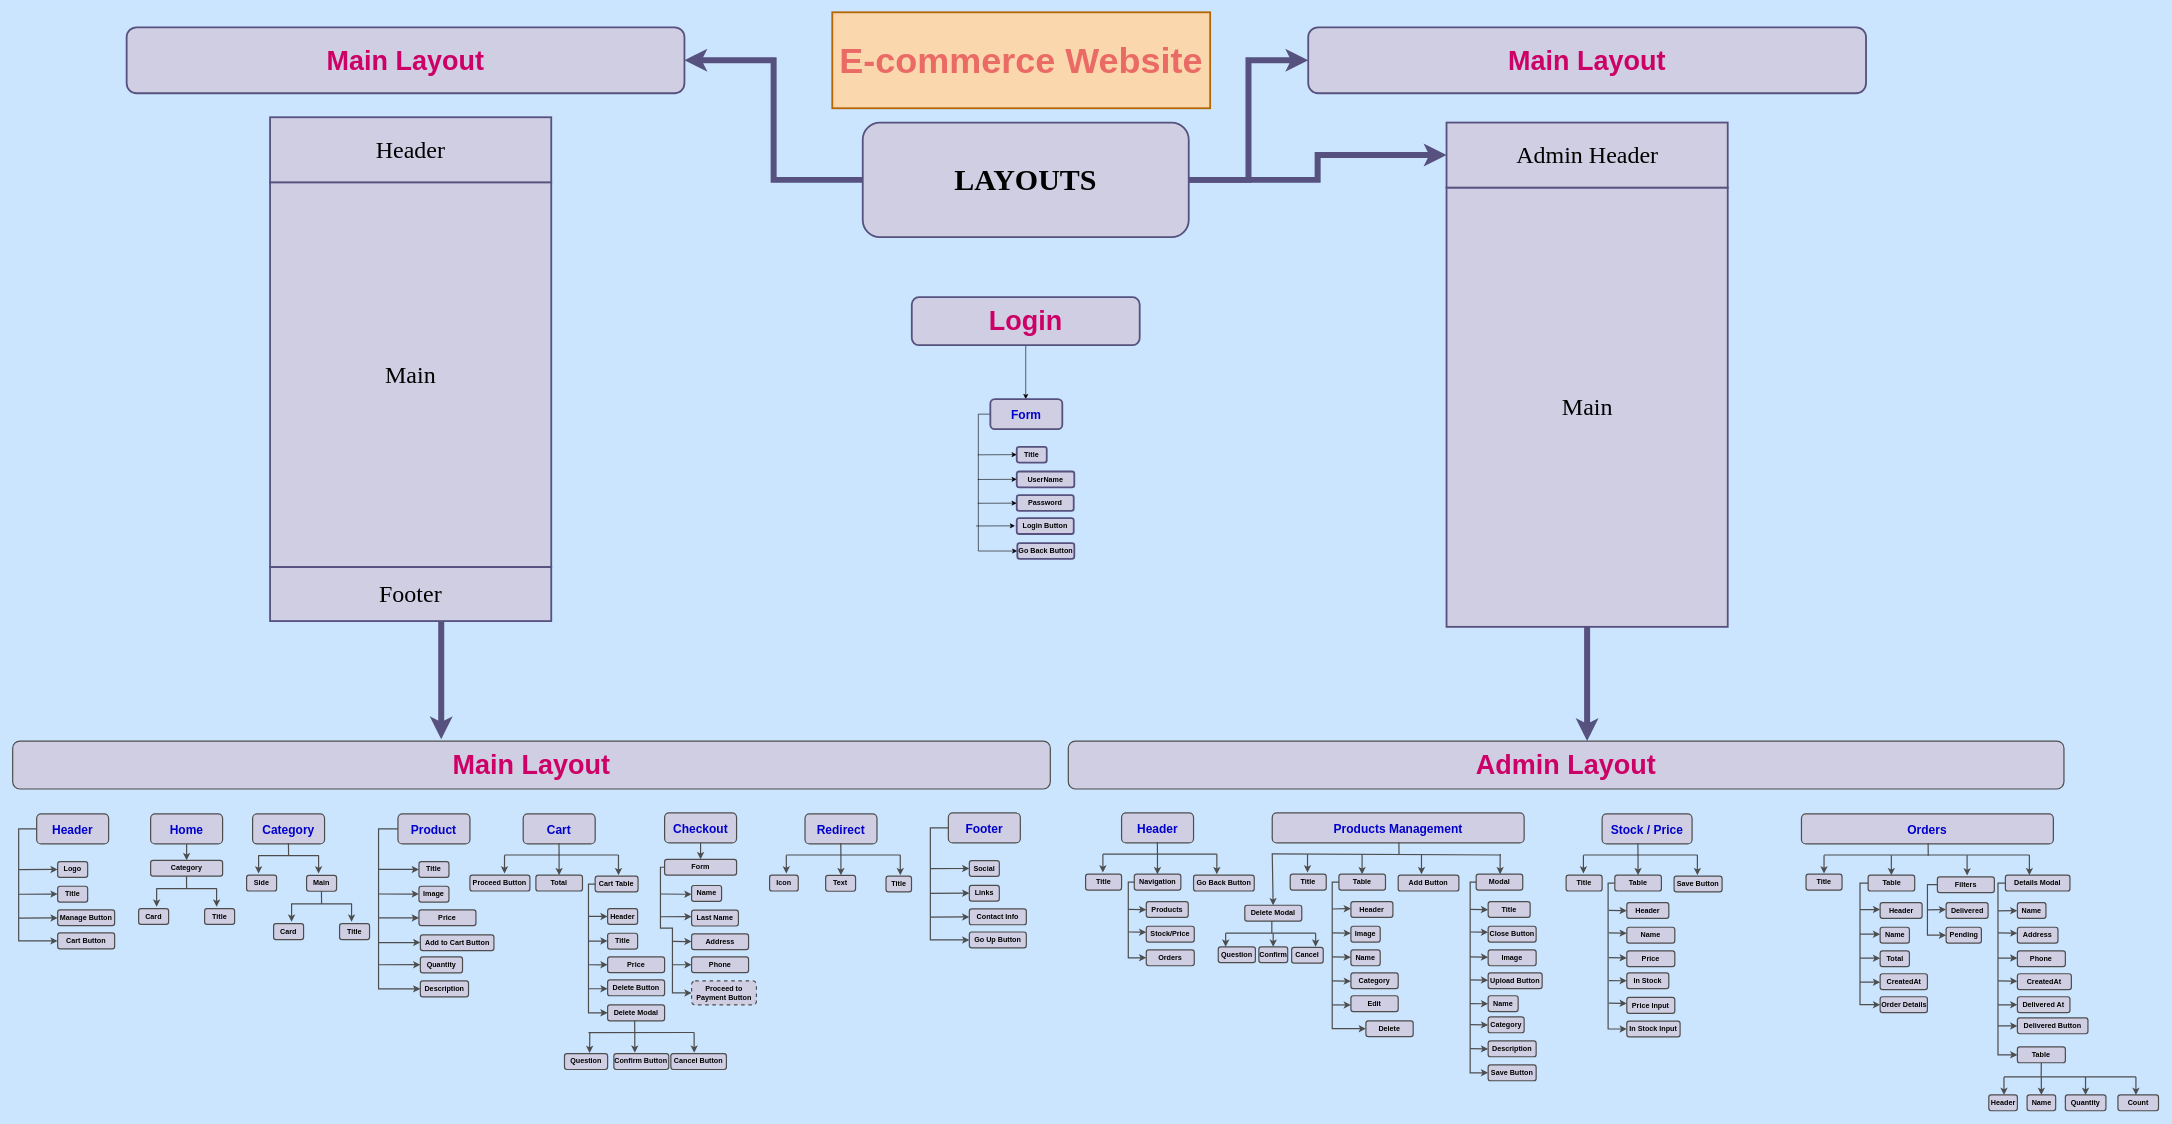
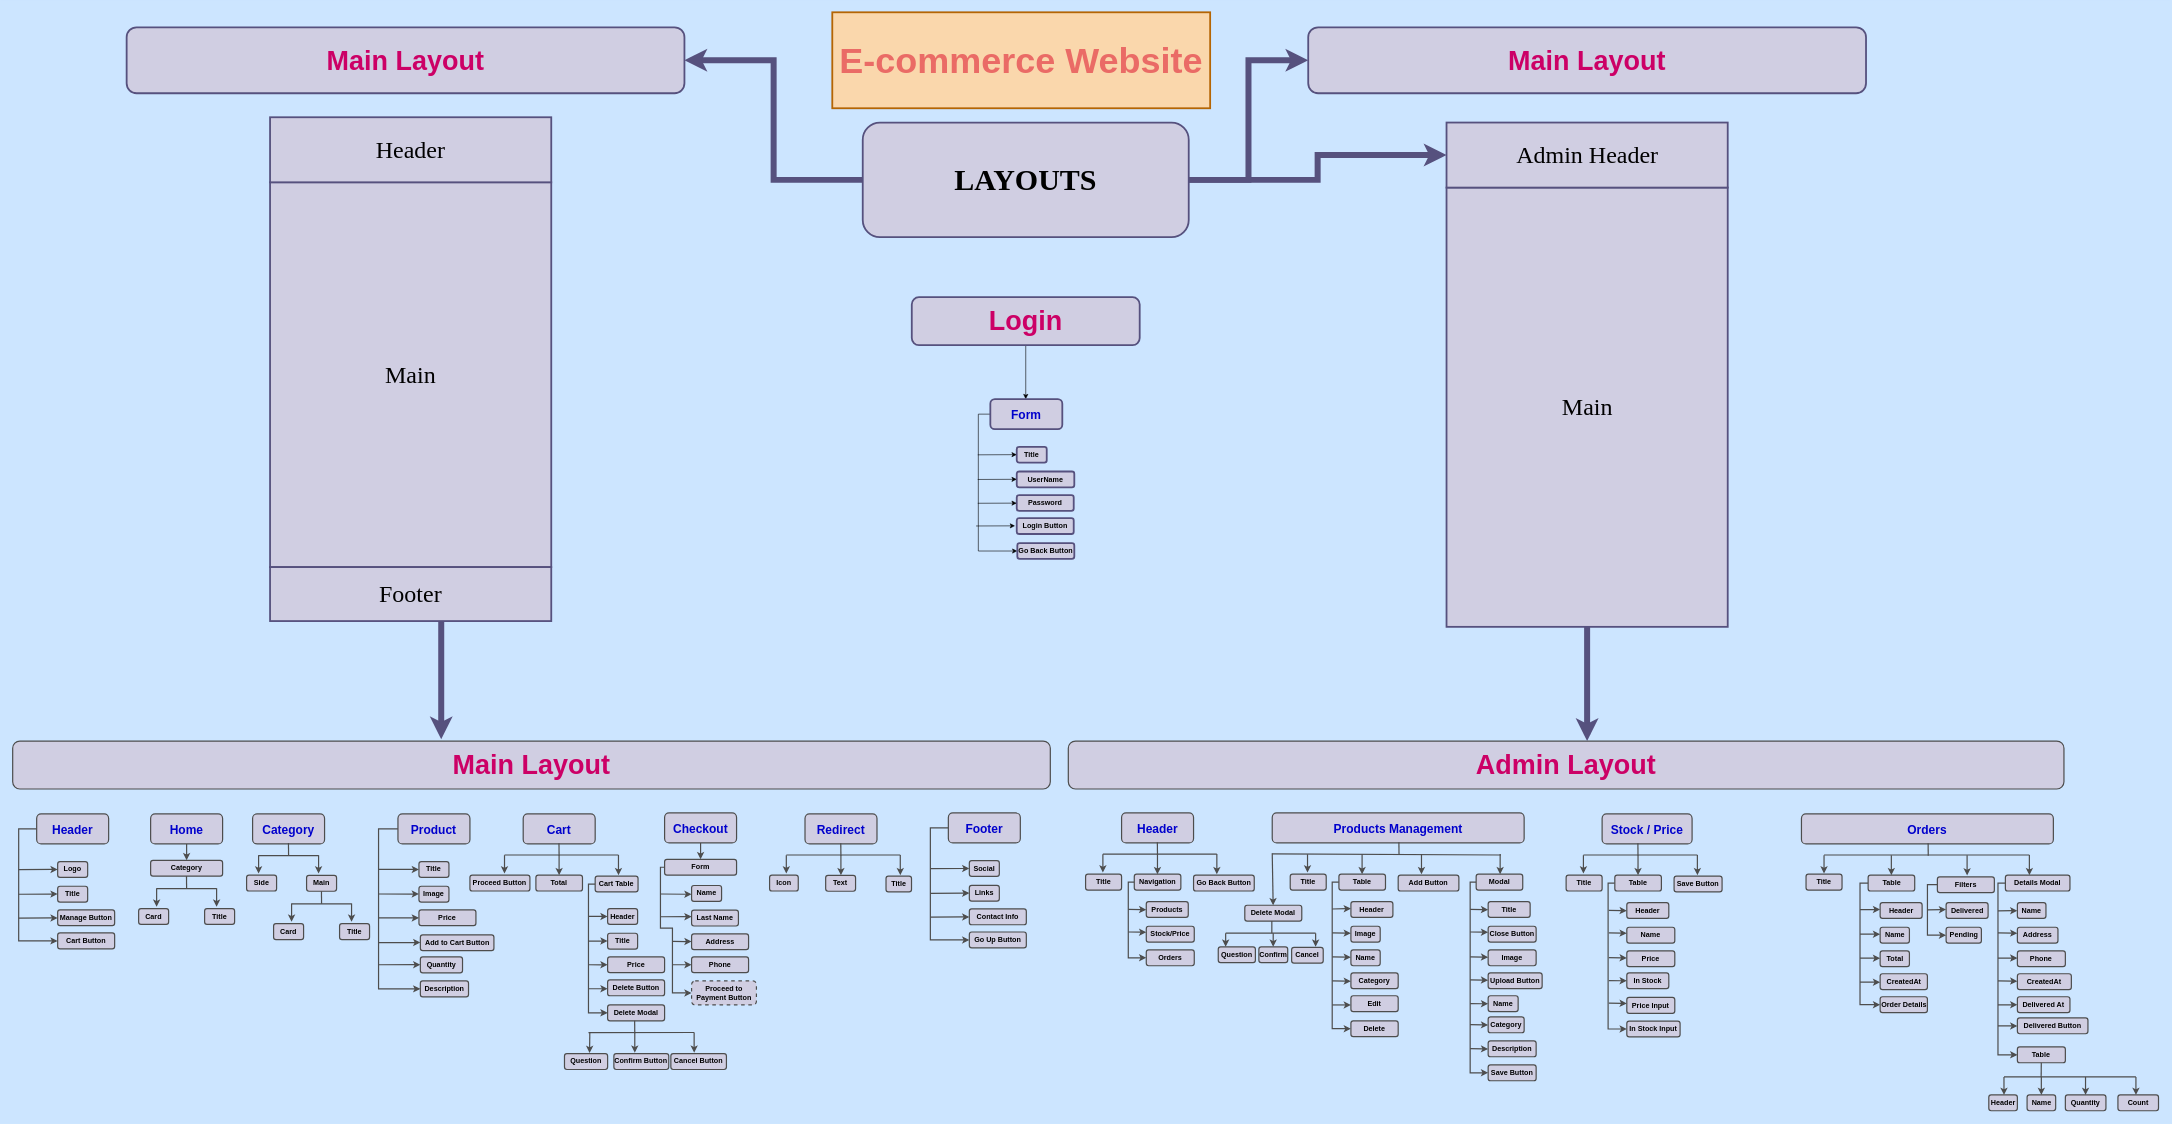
node "Delete": moved (1390, 1029) -> (1375, 1029)
